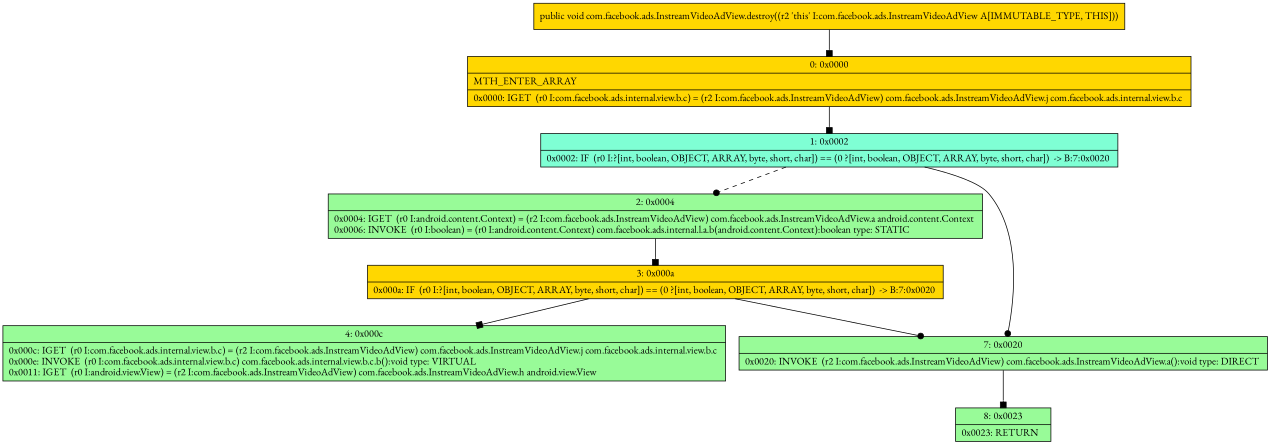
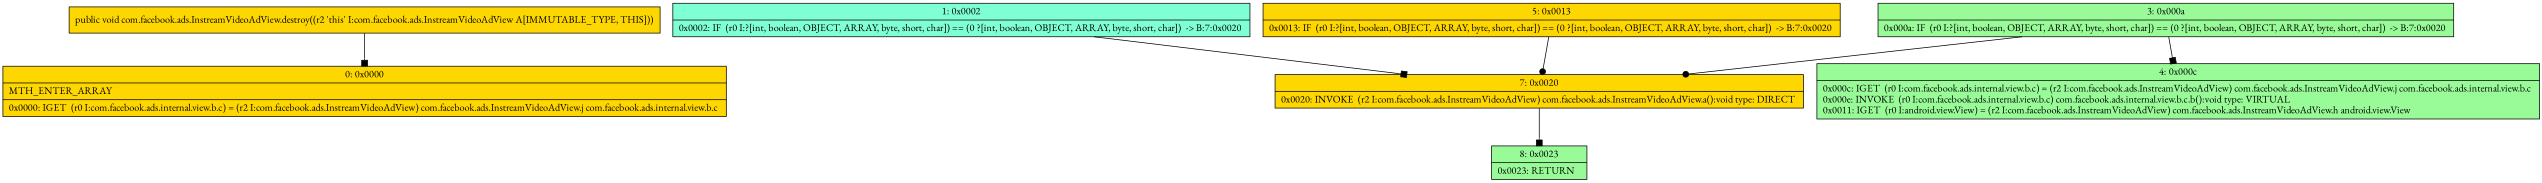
node "5: 0x0013": added
edge "0: 0x0000" -> "1: 0x0002": removed
node "2: 0x0004": removed
edge "1: 0x0002" -> "7: 0x0020": arrowhead dot -> box
node "3: 0x000a": fillcolor gold -> palegreen
node "7: 0x0020": fillcolor palegreen -> gold
